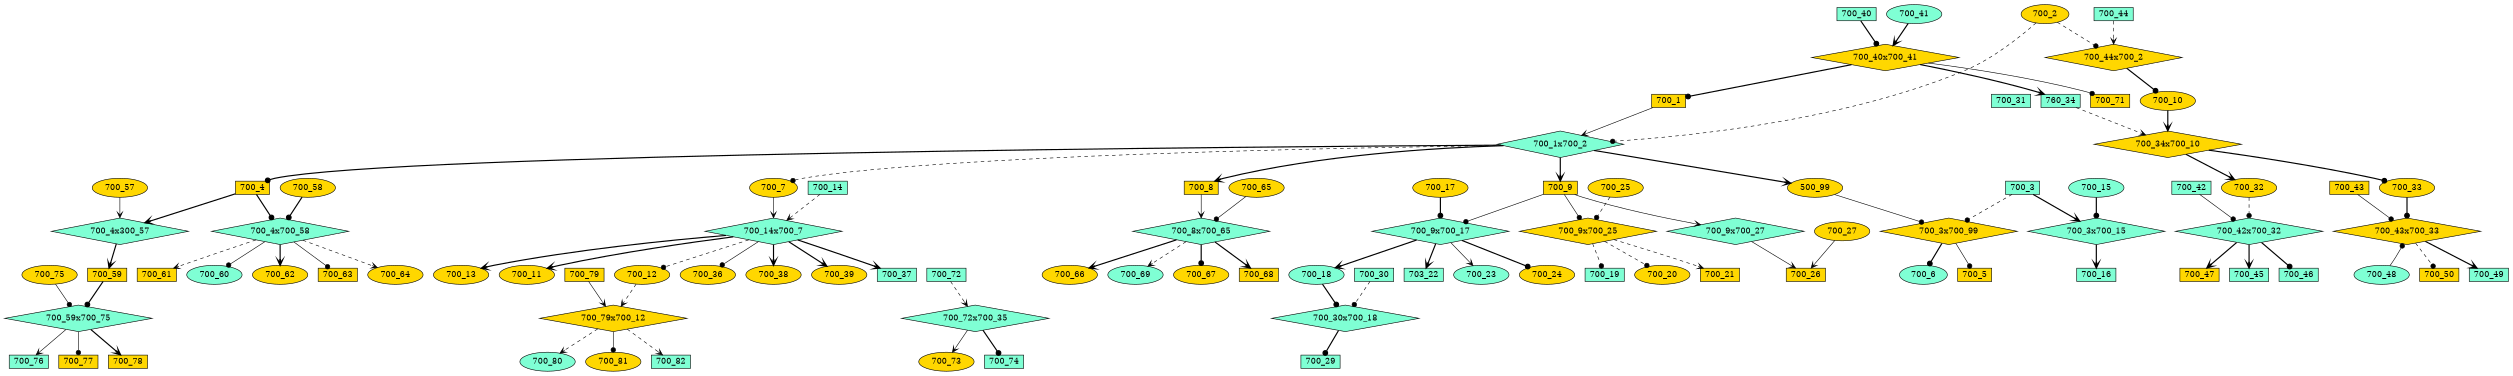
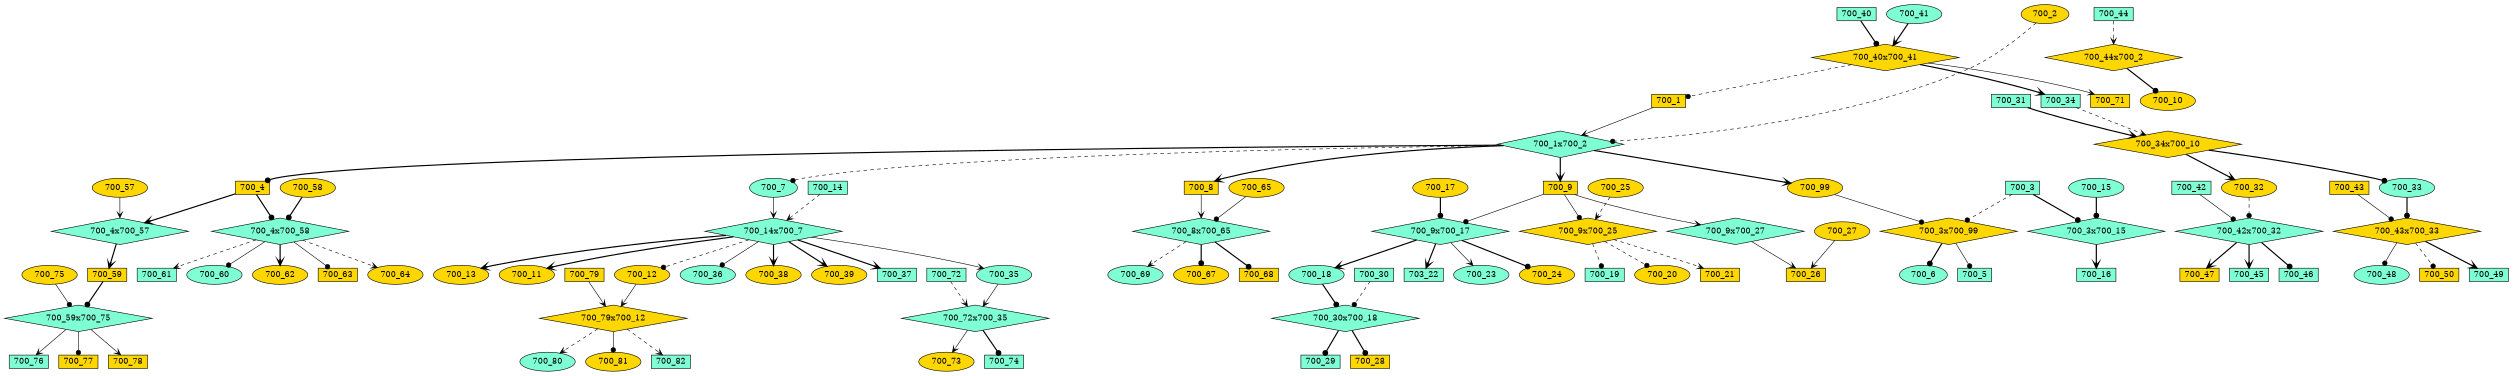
edge "700_2" -> "700_44x700_2": removed
edge "700_40x700_41" -> "700_71": arrowhead dot -> vee
edge "700_40x700_41" -> "700_1": style bold -> dashed
node "760_34": label "760_34" -> "700_34"
edge "700_10" -> "700_34x700_10": now "700_31" -> "700_34x700_10"
node "700_7": fillcolor gold -> aquamarine
node "500_99": label "500_99" -> "700_99"
node "700_33": fillcolor gold -> aquamarine
edge "700_3" -> "700_3x700_15": arrowhead vee -> dot
edge "700_25" -> "700_9x700_25": arrowhead dot -> vee
node "700_4x300_57": label "700_4x300_57" -> "700_4x700_57"
edge "700_8x700_65" -> "700_68": arrowhead vee -> dot
edge "700_48" -> "700_43x700_33": reversed
node "700_61": fillcolor gold -> aquamarine
node "700_36": fillcolor gold -> aquamarine
node "700_35": added
node "700_66": removed
node "700_5": fillcolor gold -> aquamarine
edge "700_12" -> "700_79x700_12": style dashed -> solid
edge "700_59x700_75" -> "700_78": style bold -> solid
node "700_28": added
